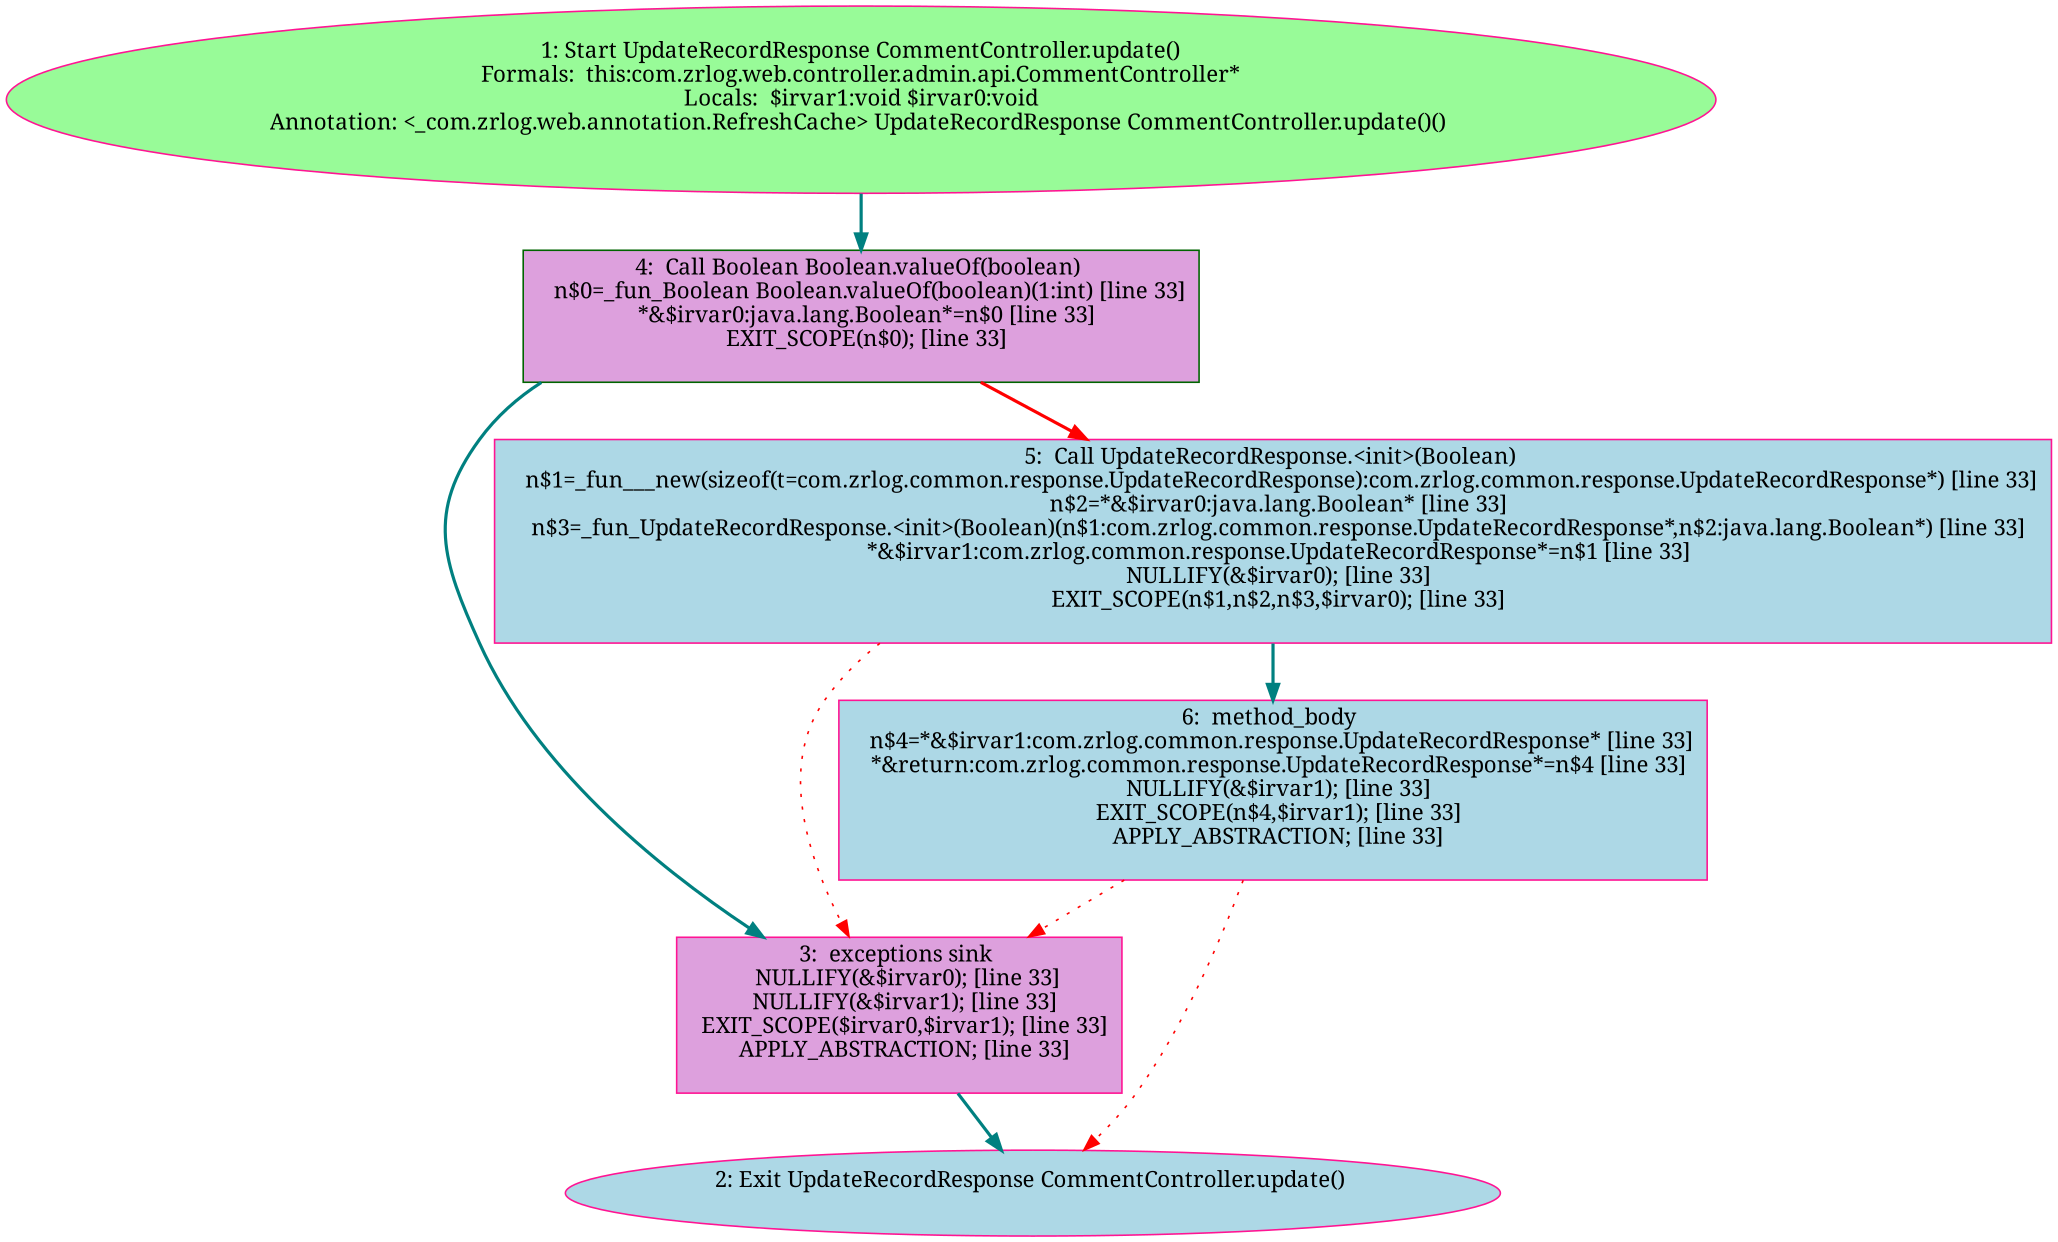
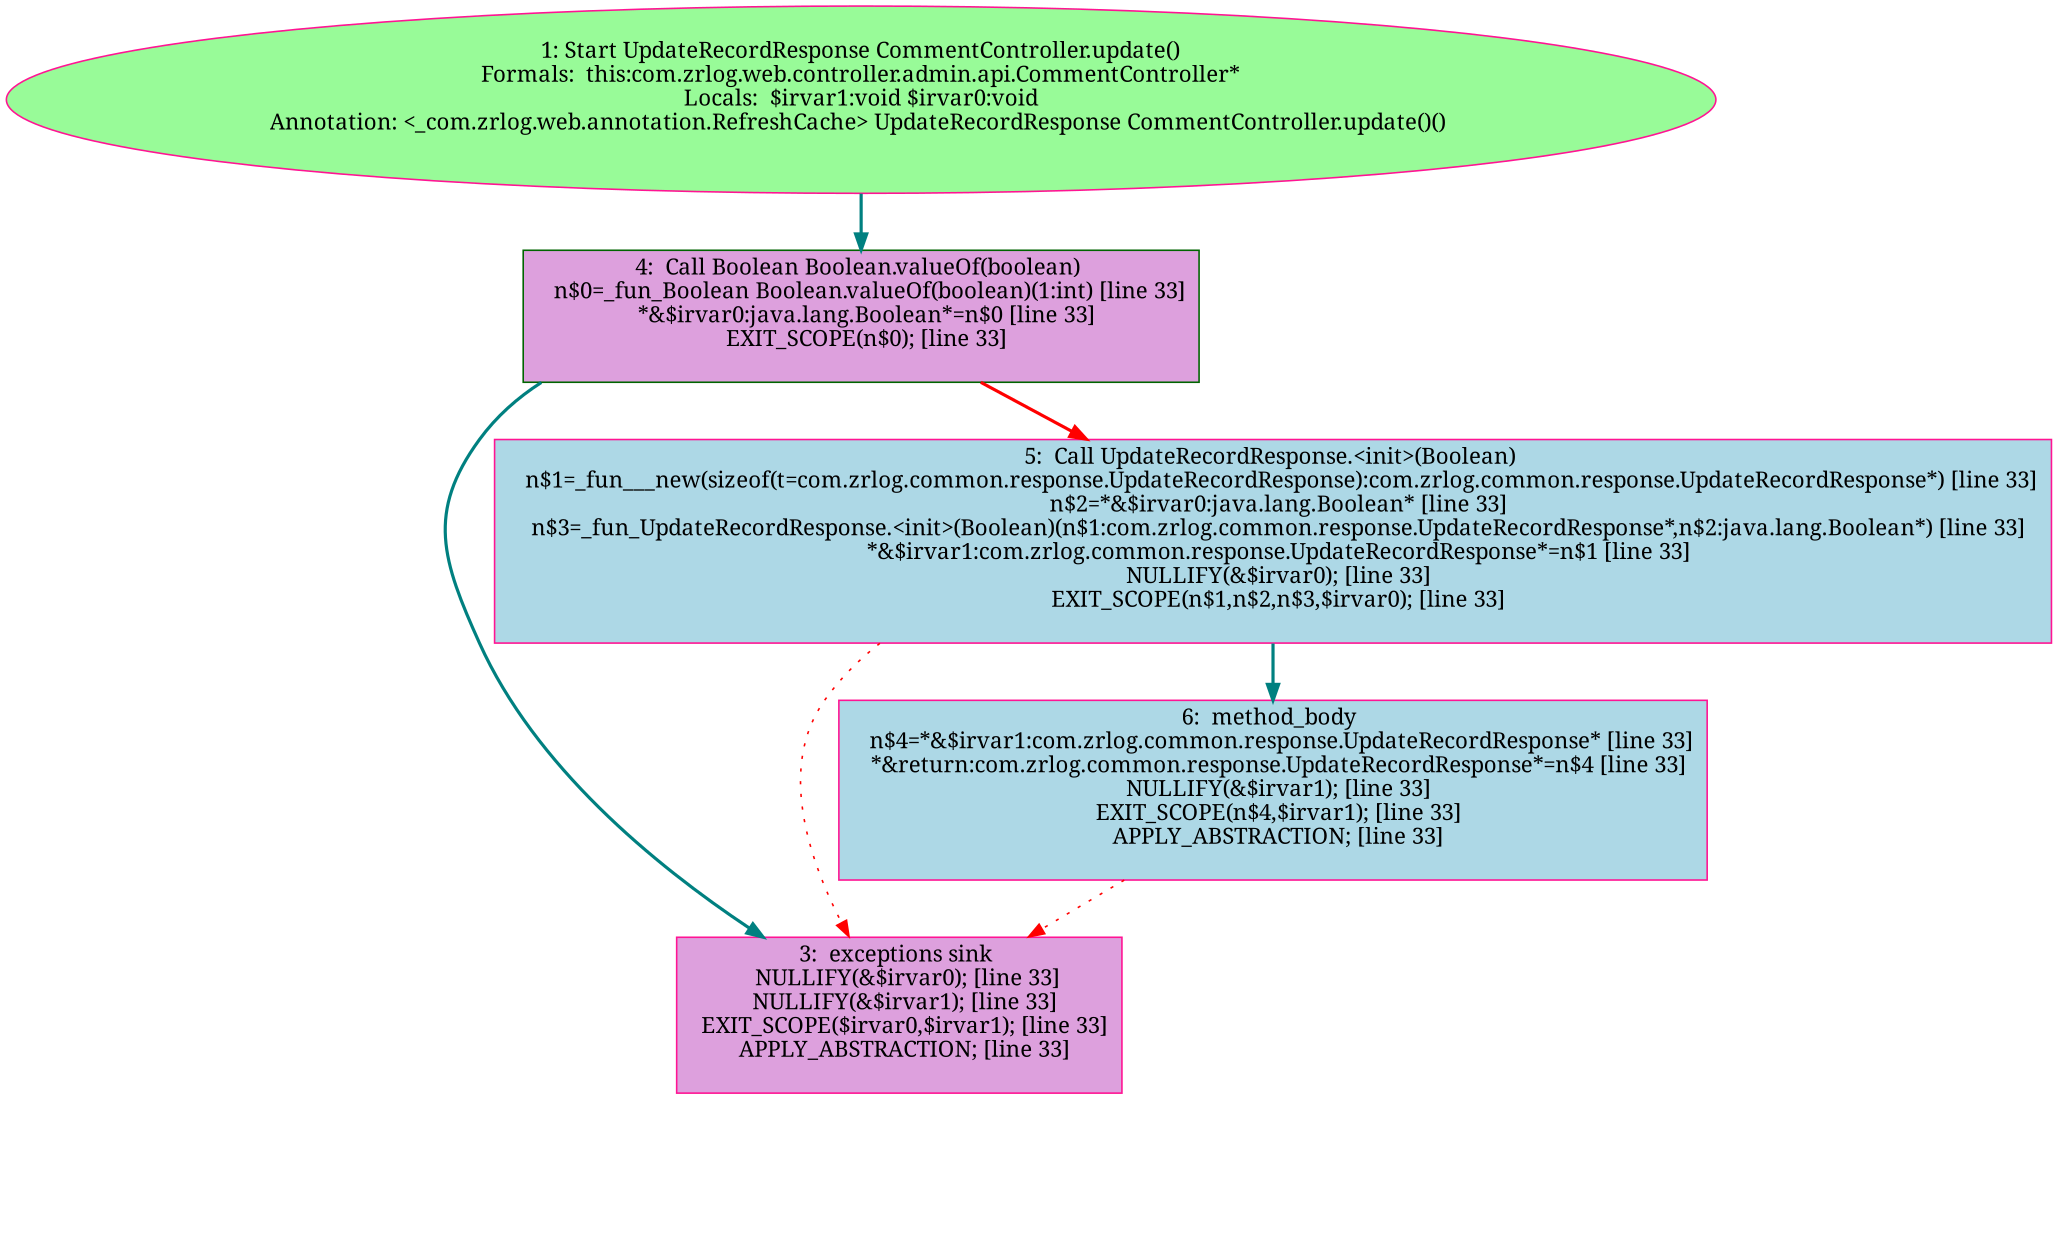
node "2: Exit UpdateRecordResponse CommentController.update()": removed
